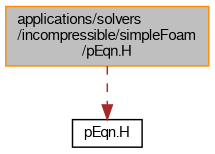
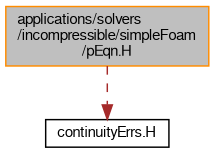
node "pEqn.H": label "pEqn.H" -> "continuityErrs.H"
